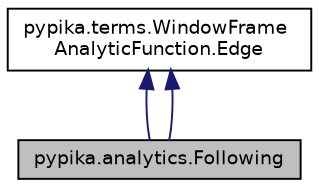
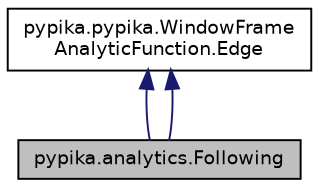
node "pypika.terms.WindowFrame AnalyticFunction.Edge": label "pypika.terms.WindowFrame AnalyticFunction.Edge" -> "pypika.pypika.WindowFrame AnalyticFunction.Edge"
